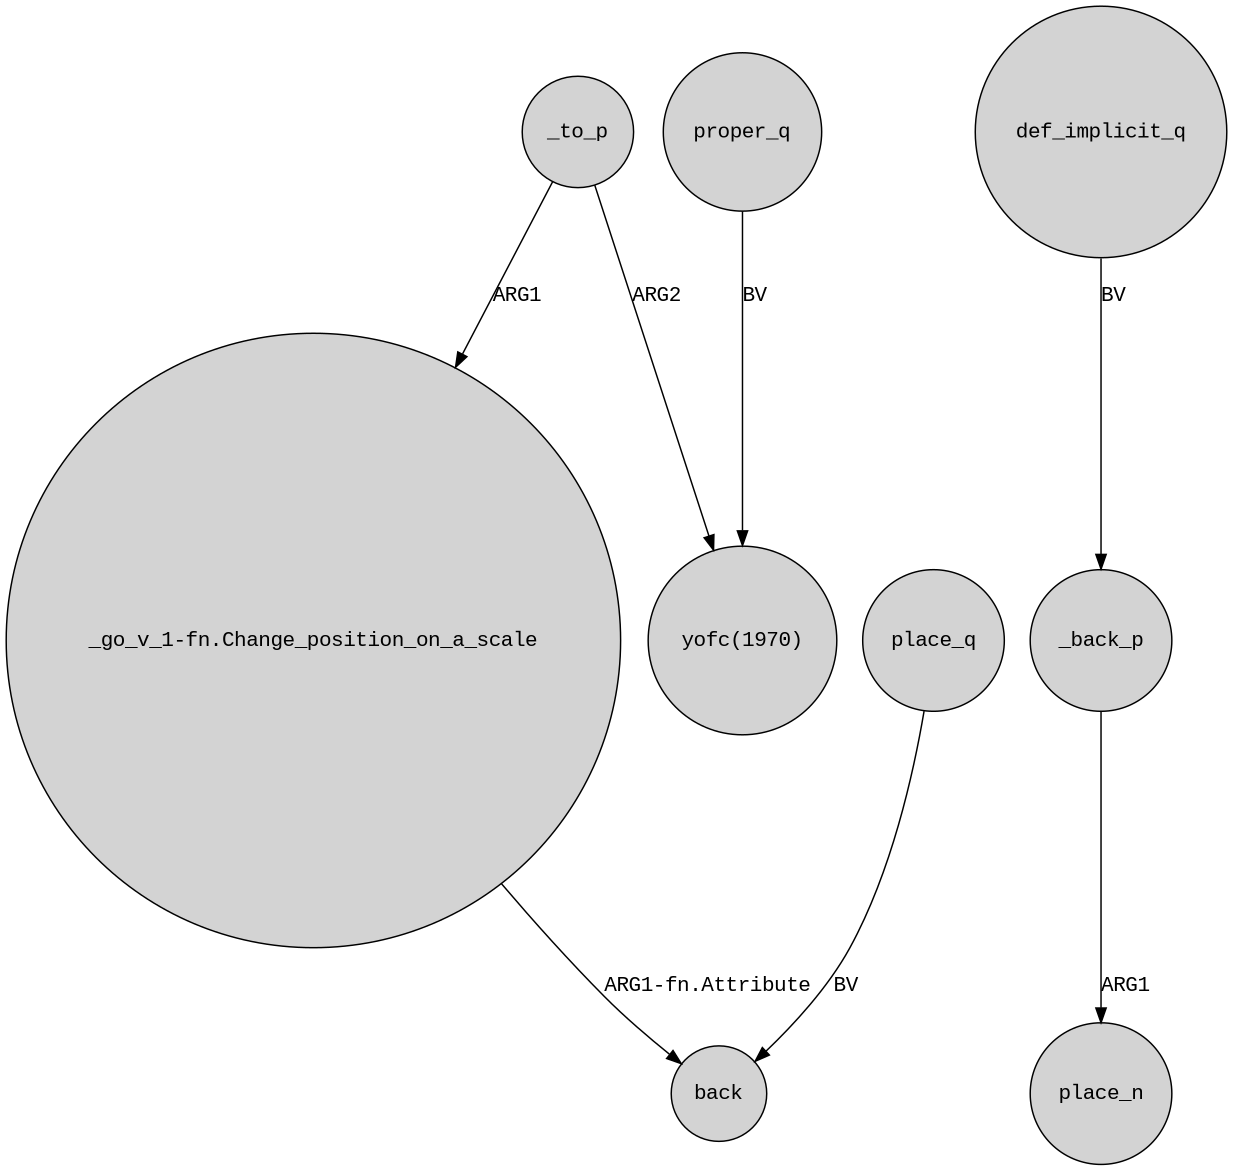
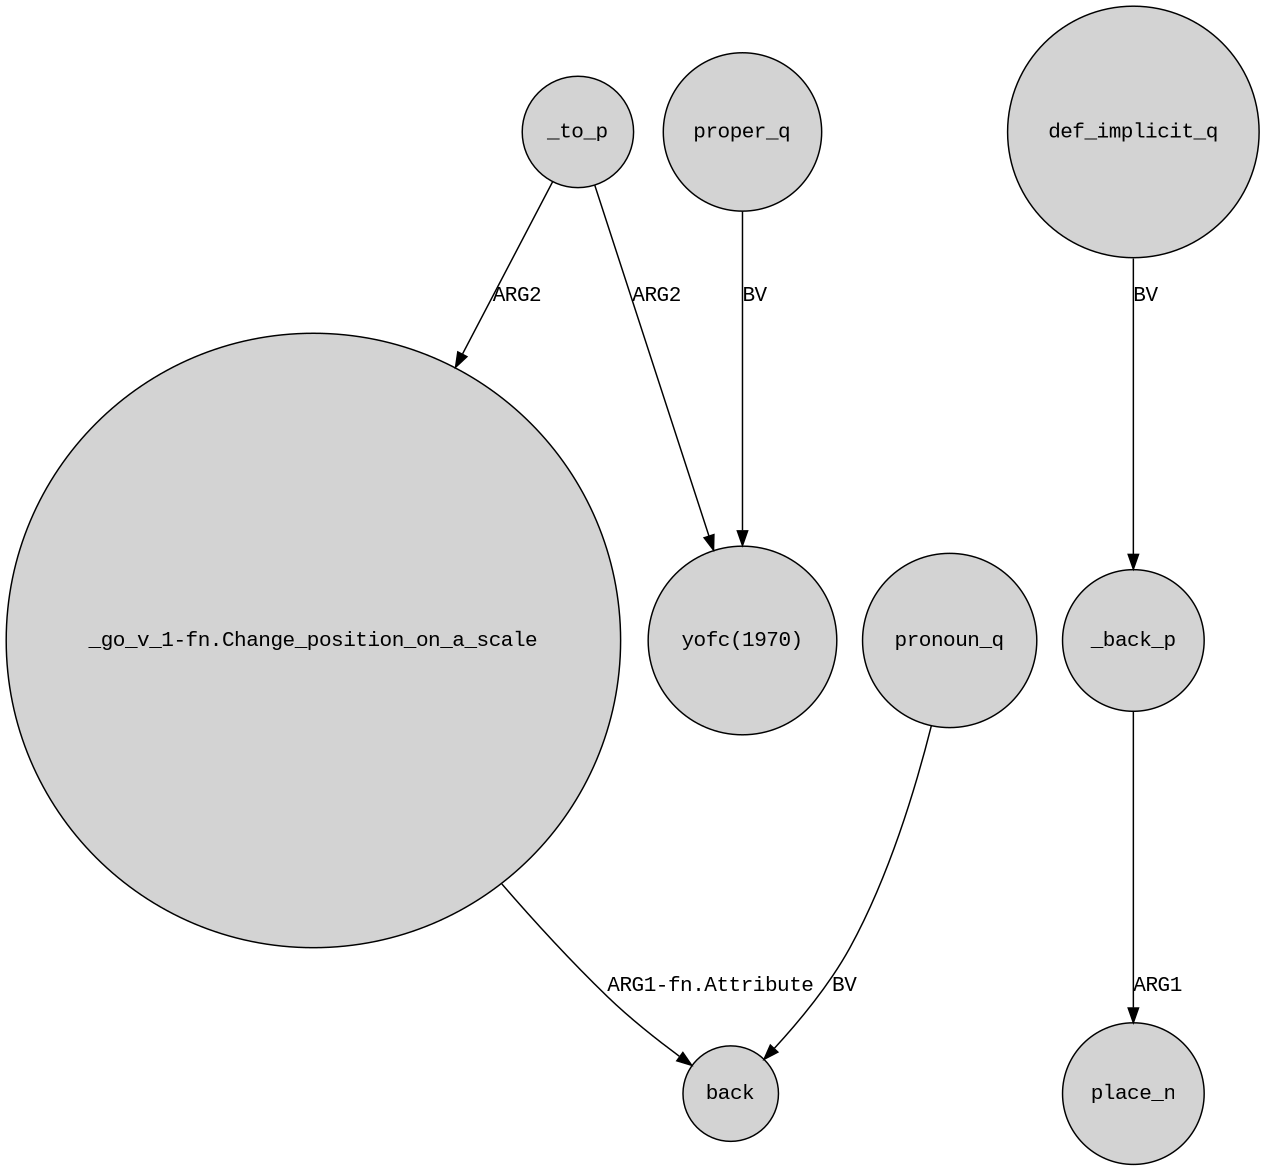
edge "_to_p" -> "_go_v_1-fn.Change_position_on_a_scale": label "ARG1" -> "ARG2"
node "place_q": label "place_q" -> "pronoun_q"
